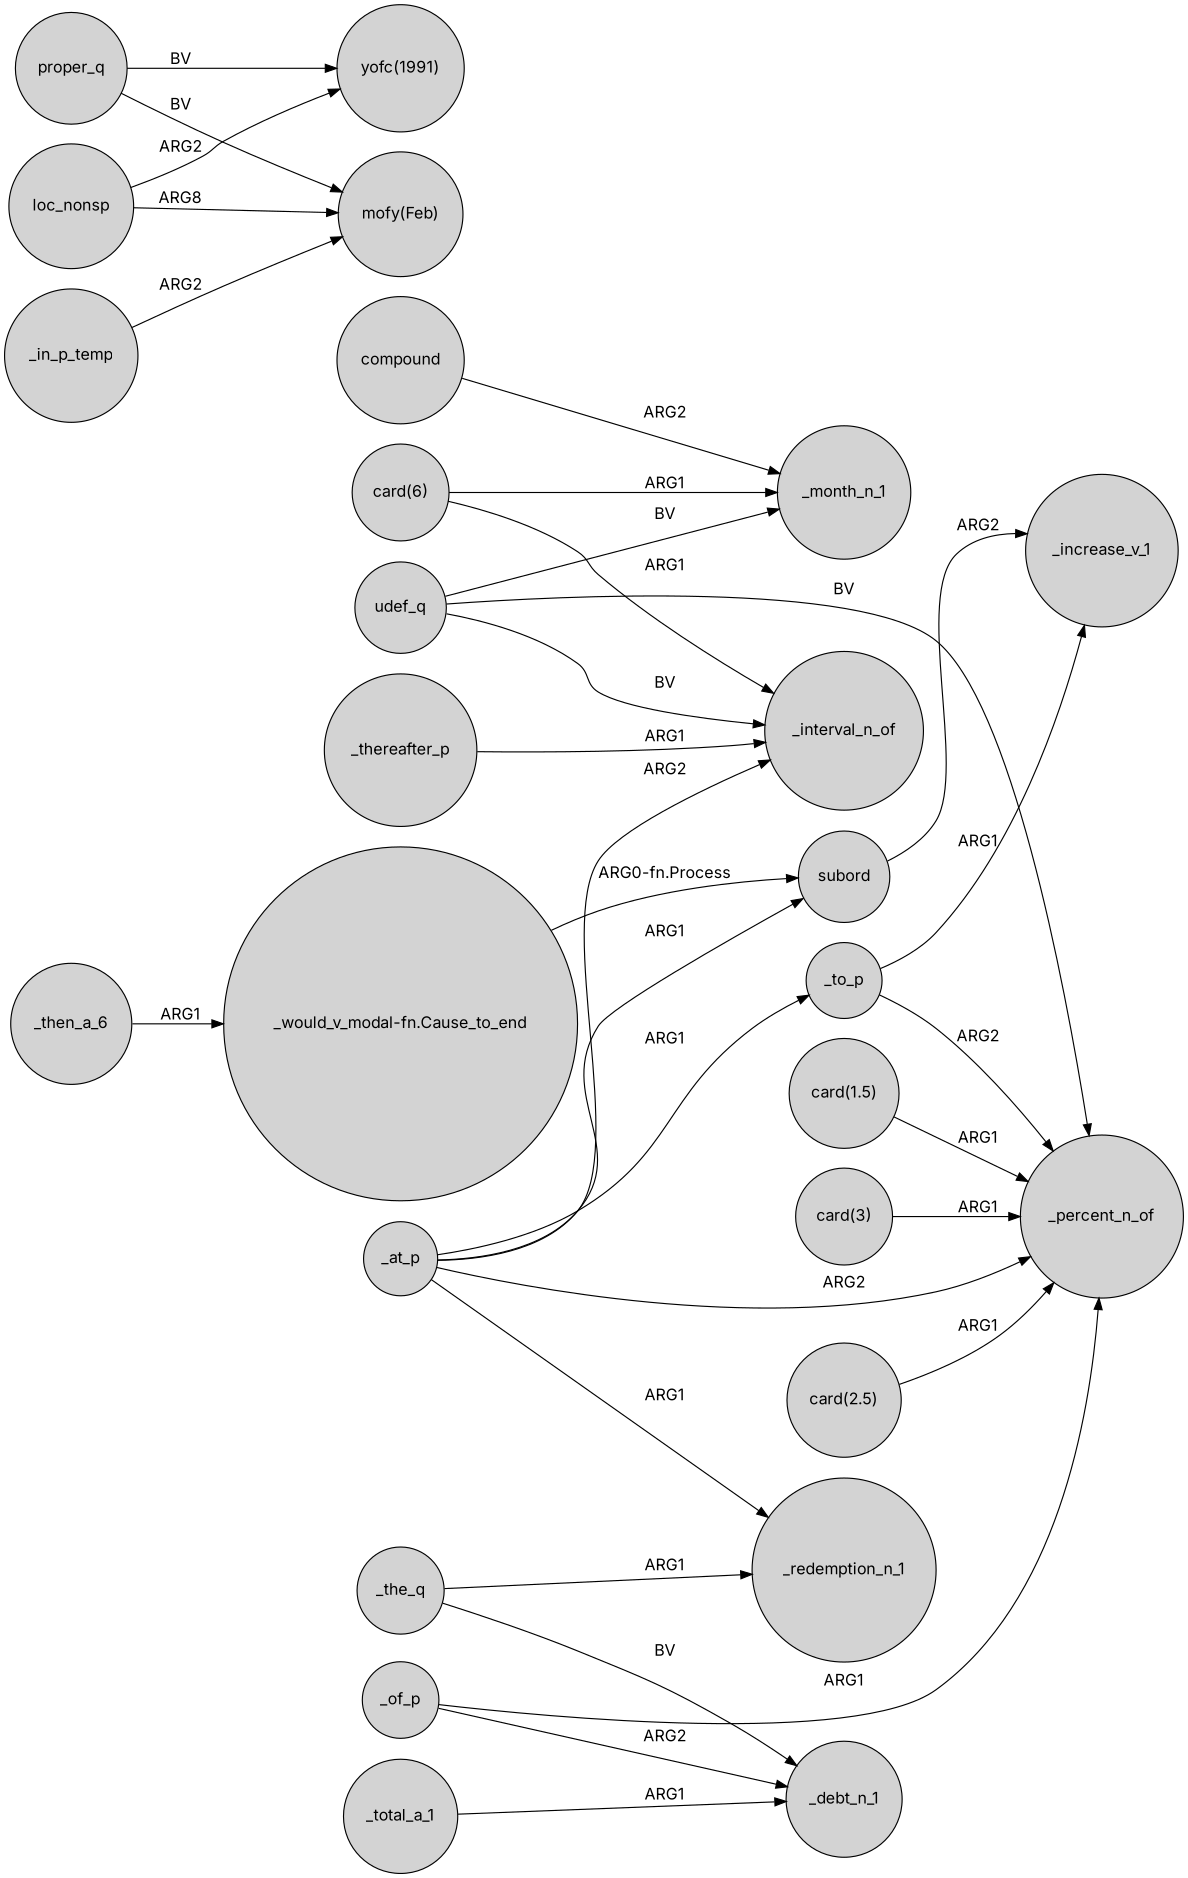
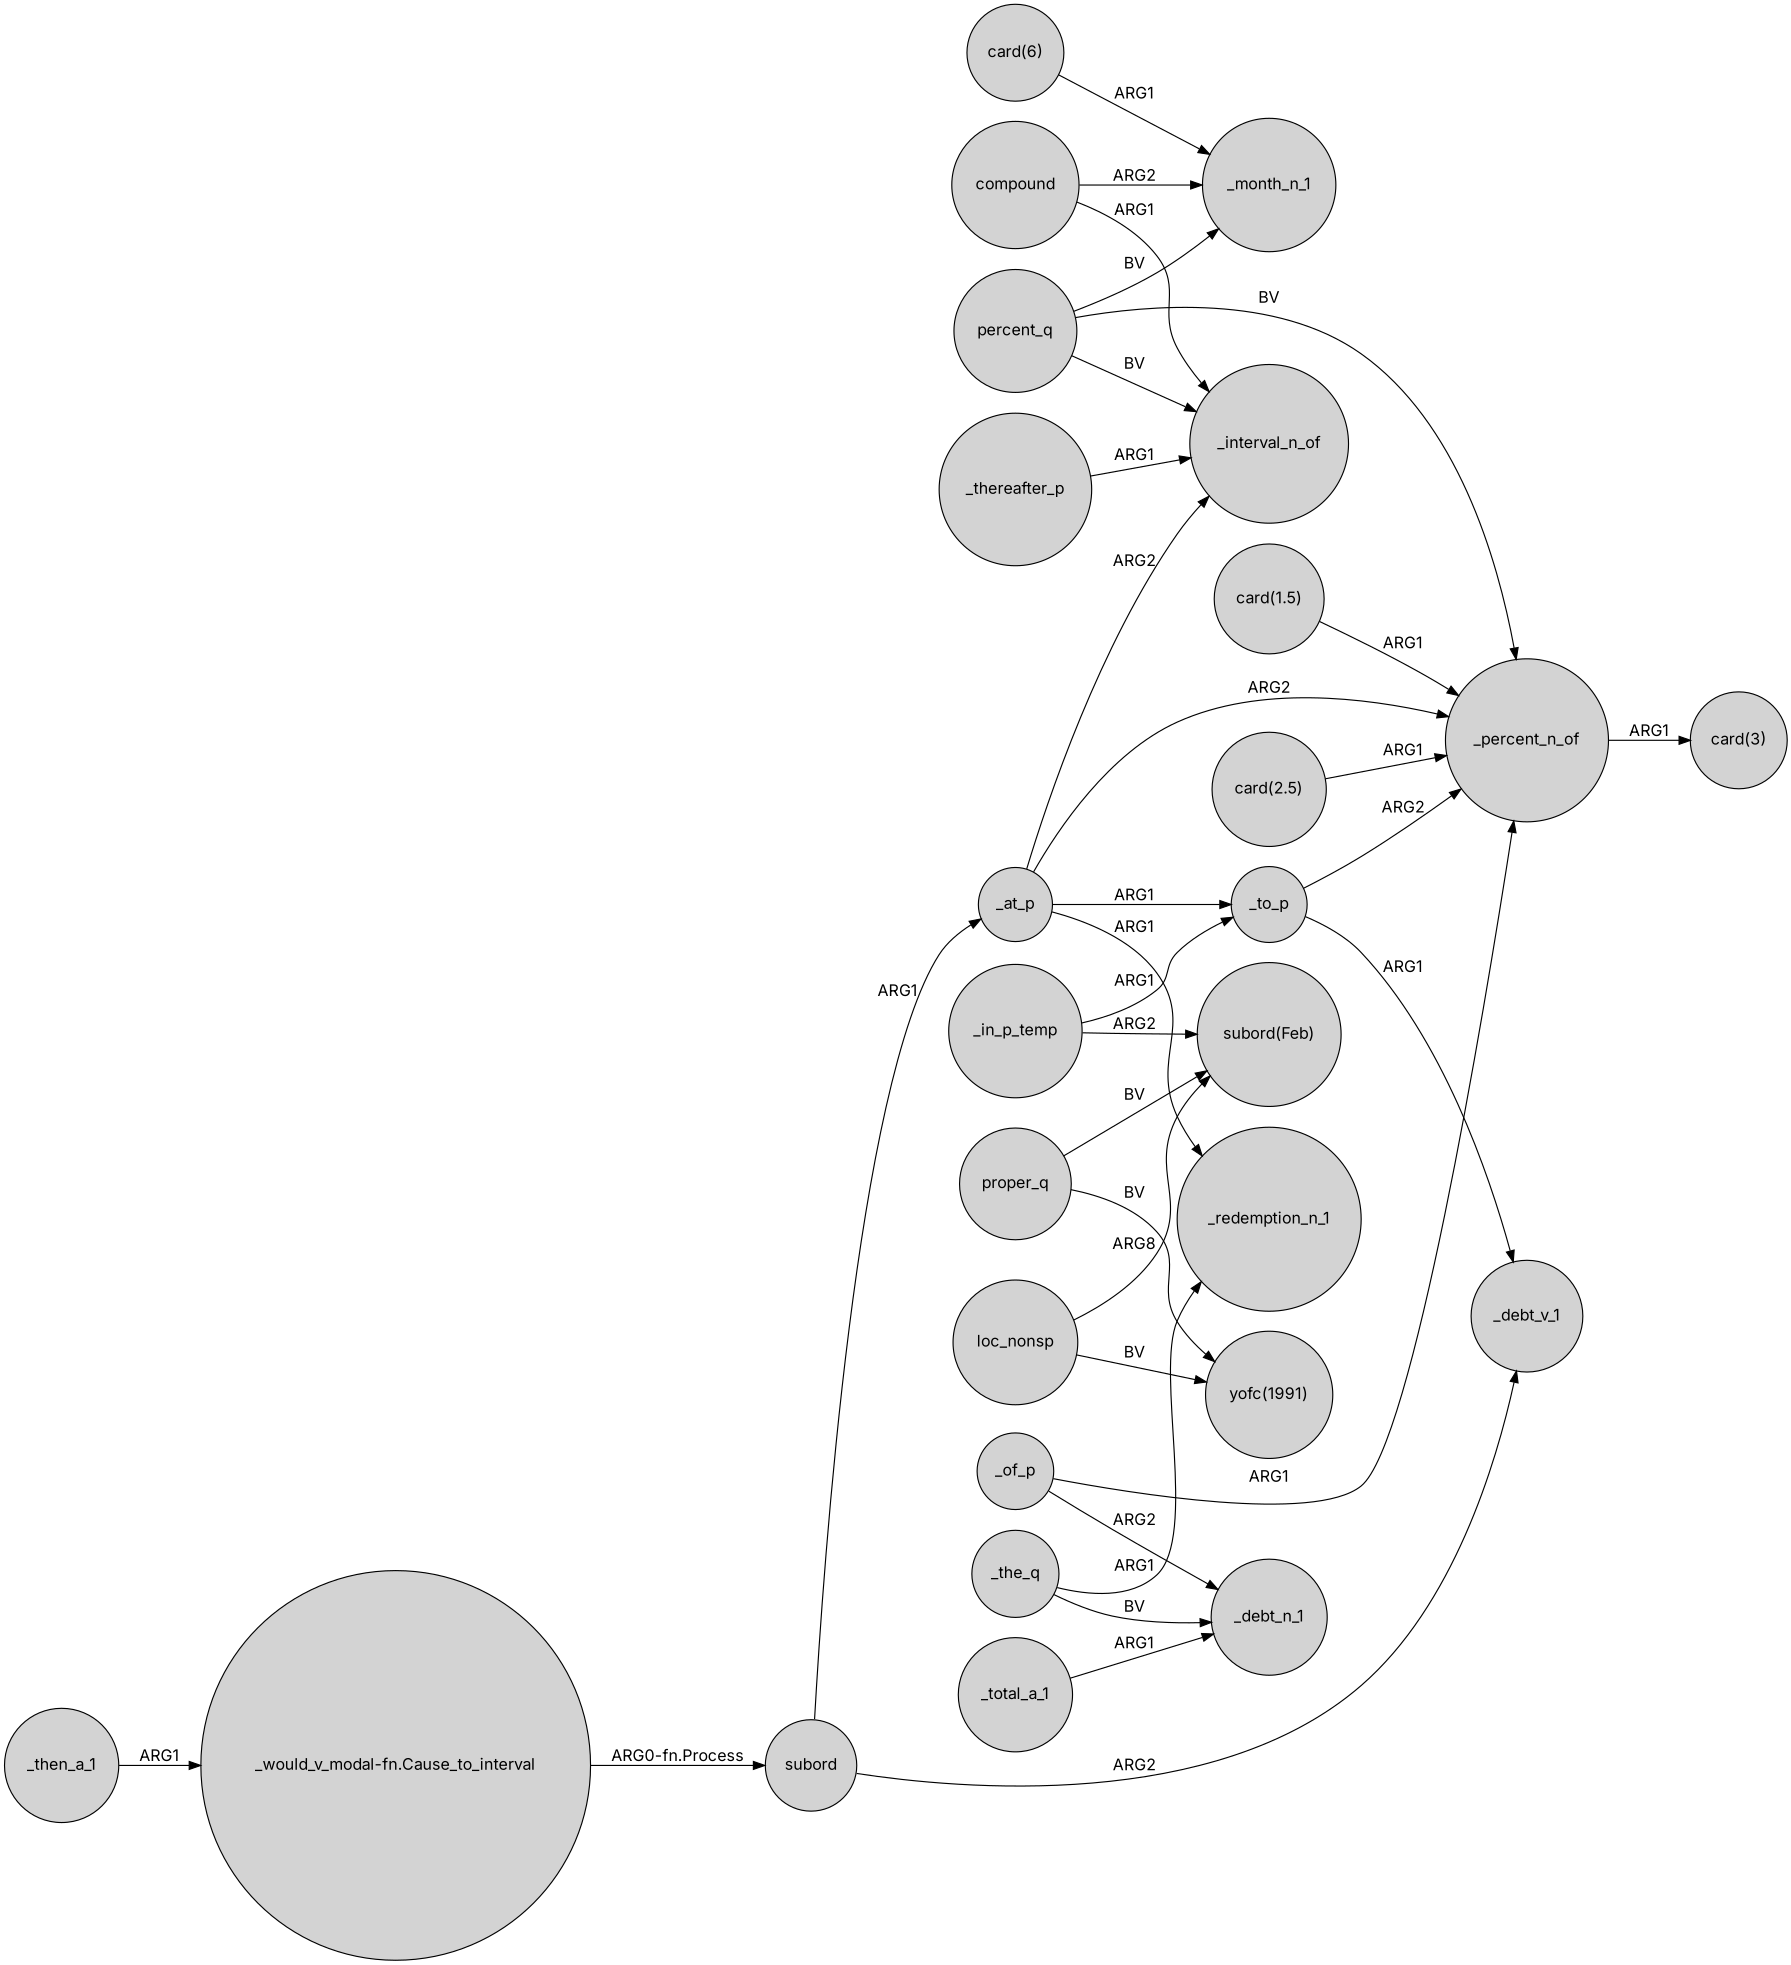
edge "loc_nonsp" -> "yofc(1991)": label "ARG2" -> "BV"
node "mofy(Feb)": label "mofy(Feb)" -> "subord(Feb)"
node "_increase_v_1": label "_increase_v_1" -> "_debt_v_1"
edge "card(6)" -> "_interval_n_of": now "compound" -> "_interval_n_of"
node "udef_q": label "udef_q" -> "percent_q"
edge "_in_p_temp" -> "_to_p": added, label "ARG1"
node "_then_a_6": label "_then_a_6" -> "_then_a_1"
node "_would_v_modal-fn.Cause_to_end": label "_would_v_modal-fn.Cause_to_end" -> "_would_v_modal-fn.Cause_to_interval"
edge "_at_p" -> "subord": reversed
edge "card(3)" -> "_percent_n_of": reversed
